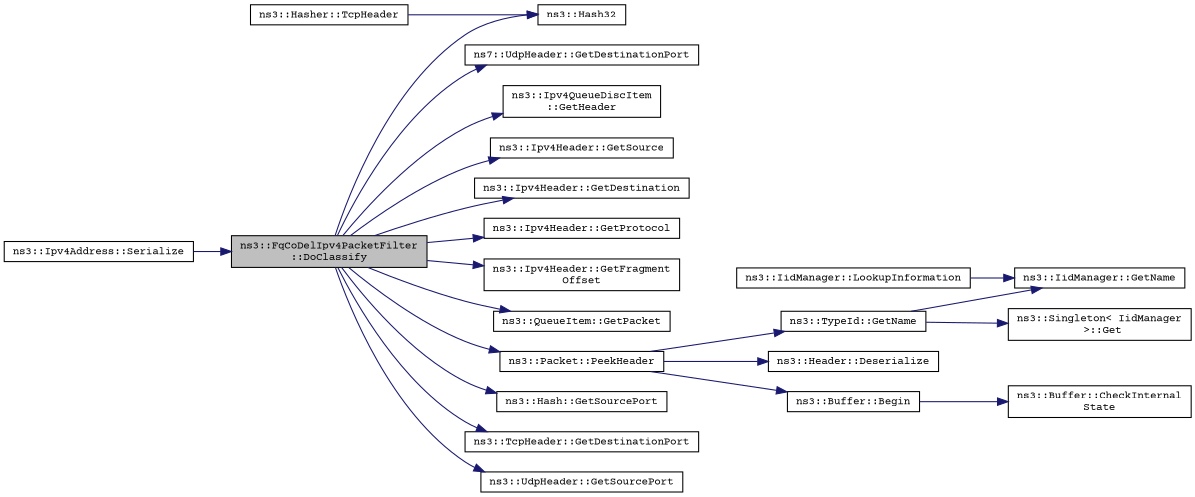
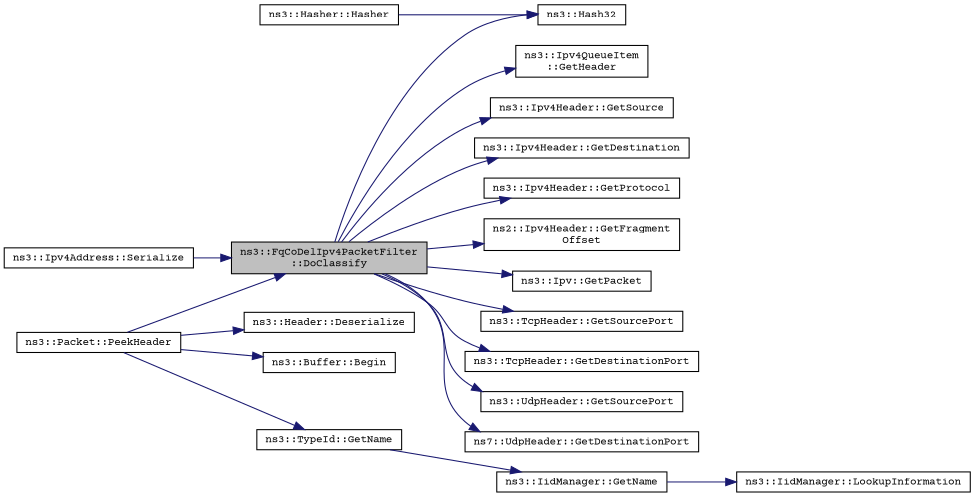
node "ns3::Hasher::TcpHeader": label "ns3::Hasher::TcpHeader" -> "ns3::Hasher::Hasher"
node "ns3::Ipv4QueueDiscItem ::GetHeader": label "ns3::Ipv4QueueDiscItem ::GetHeader" -> "ns3::Ipv4QueueItem ::GetHeader"
node "ns3::Ipv4Header::GetFragment Offset": label "ns3::Ipv4Header::GetFragment Offset" -> "ns2::Ipv4Header::GetFragment Offset"
edge "ns3::IidManager::LookupInformation" -> "ns3::IidManager::GetName": reversed
edge "ns3::FqCoDelIpv4PacketFilter ::DoClassify" -> "ns3::Packet::PeekHeader": reversed
node "ns3::QueueItem::GetPacket": label "ns3::QueueItem::GetPacket" -> "ns3::Ipv::GetPacket"
node "ns3::Singleton< IidManager >::Get": removed
node "ns3::Hash::GetSourcePort": label "ns3::Hash::GetSourcePort" -> "ns3::TcpHeader::GetSourcePort"
node "ns3::Buffer::CheckInternal State": removed
